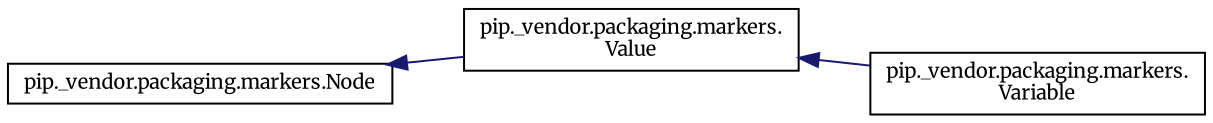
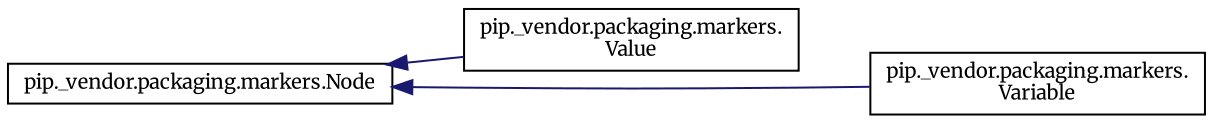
edge "pip._vendor.packaging.markers. Variable" -> "pip._vendor.packaging.markers. Value": now "pip._vendor.packaging.markers. Variable" -> "pip._vendor.packaging.markers.Node"
